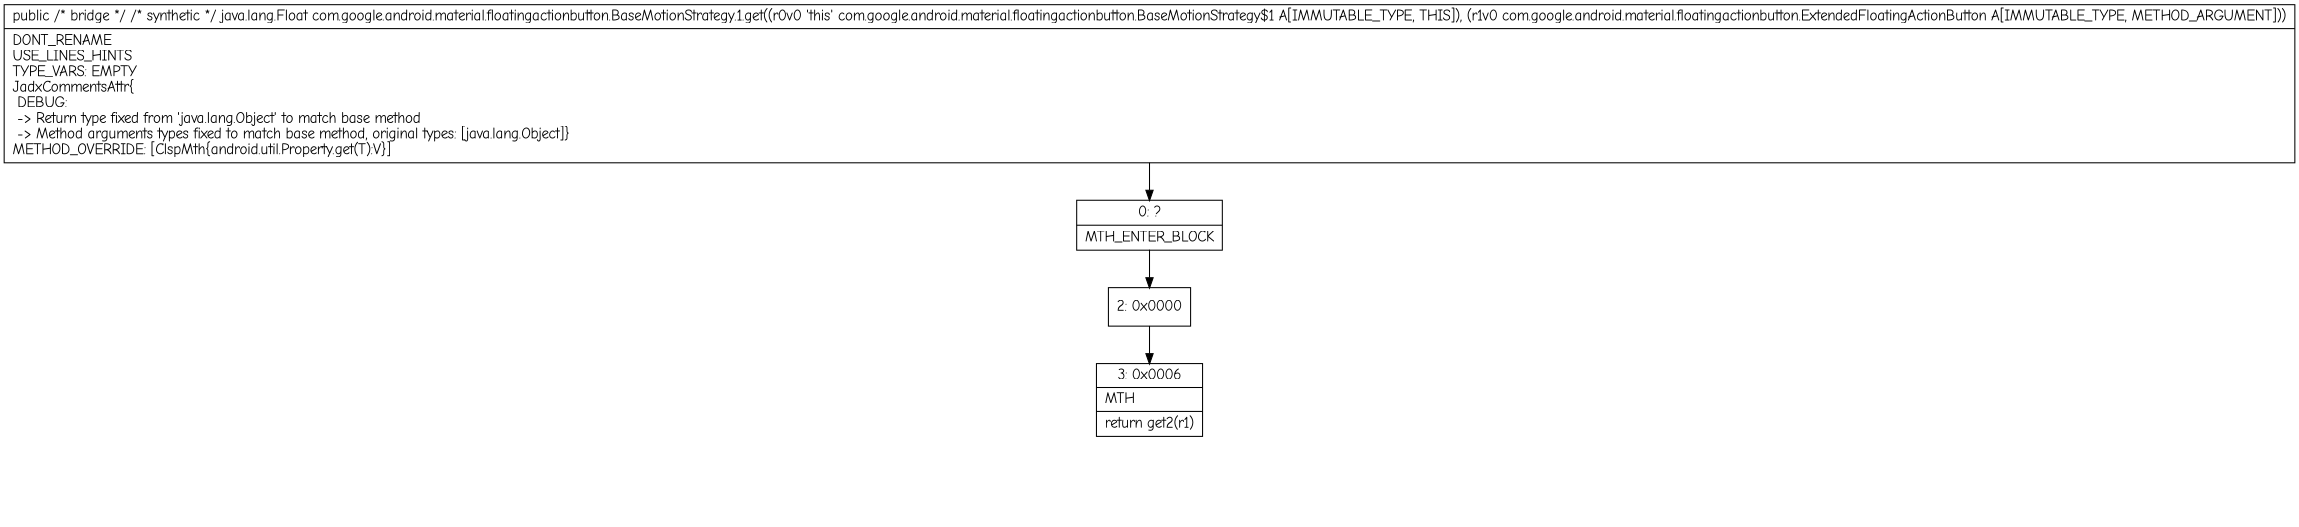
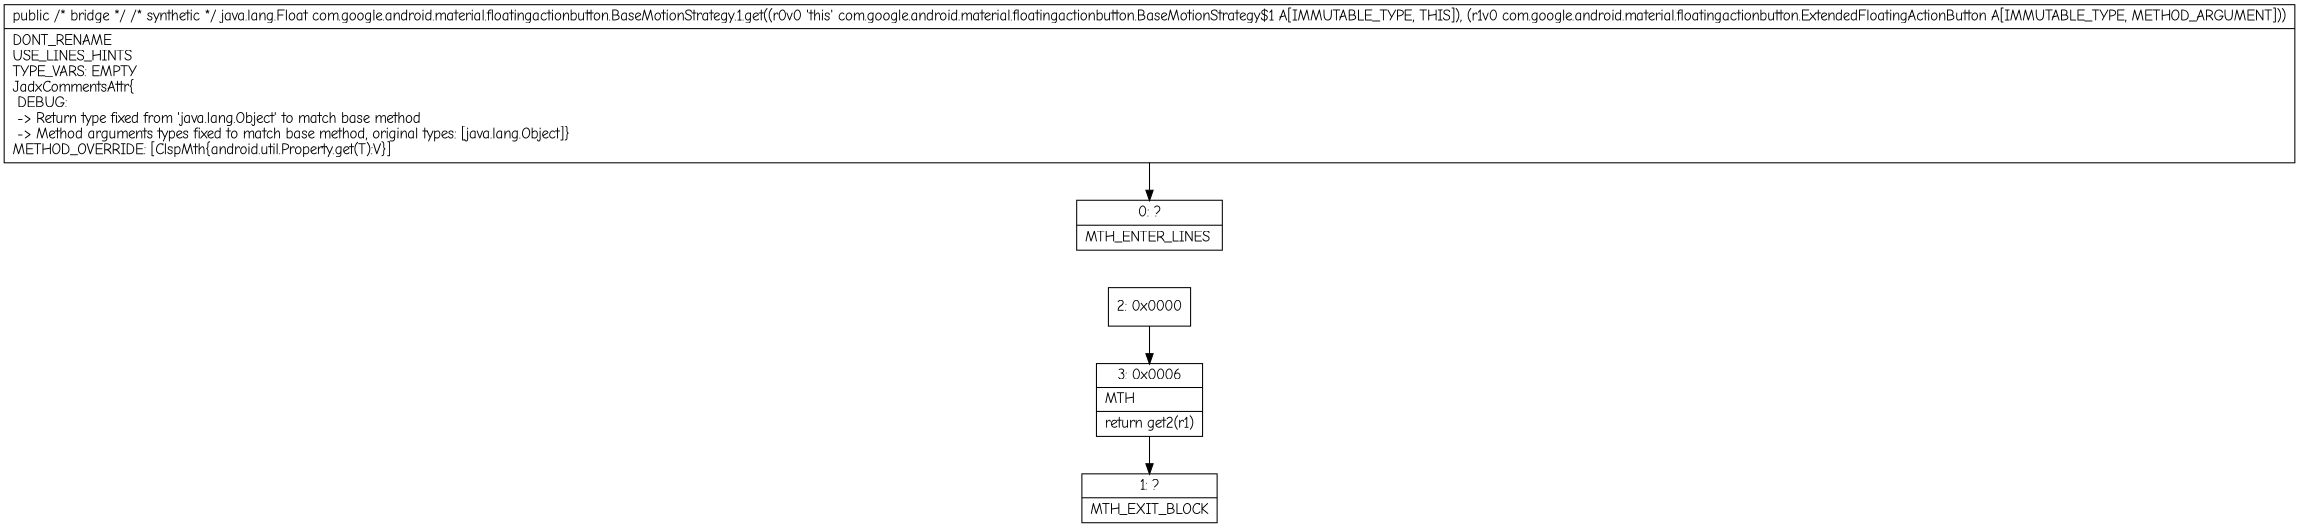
node "0: ?": text "MTH_ENTER_BLOCK" -> "MTH_ENTER_LINES"
edge "0: ?" -> "2: 0x0000": removed
node "1: ?": added
